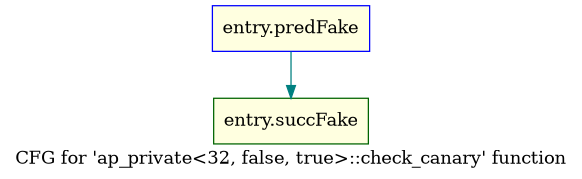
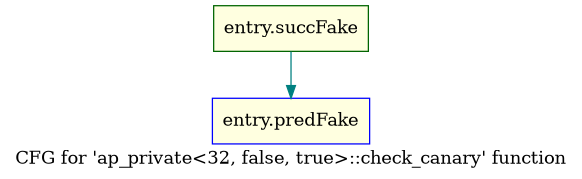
edge "entry.predFake" -> "entry.succFake": reversed
